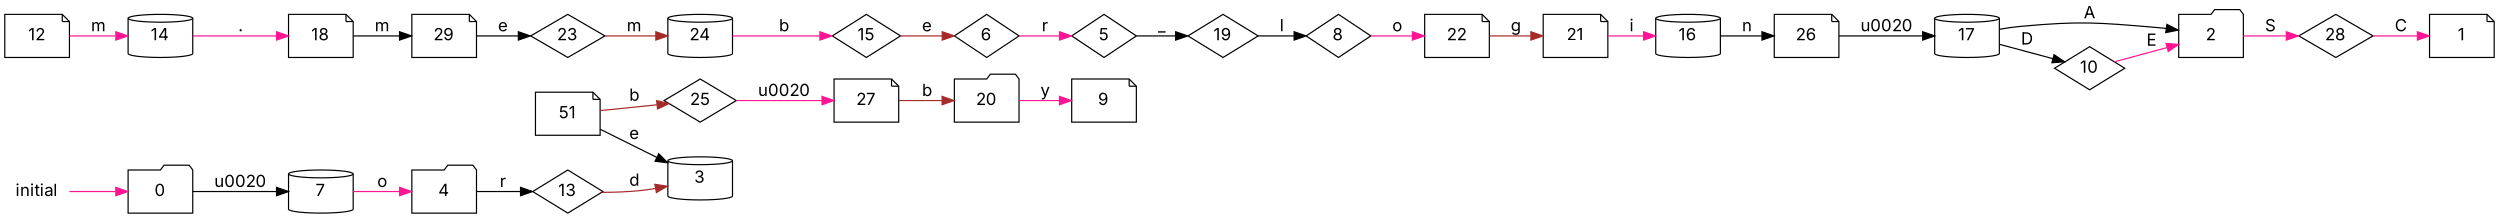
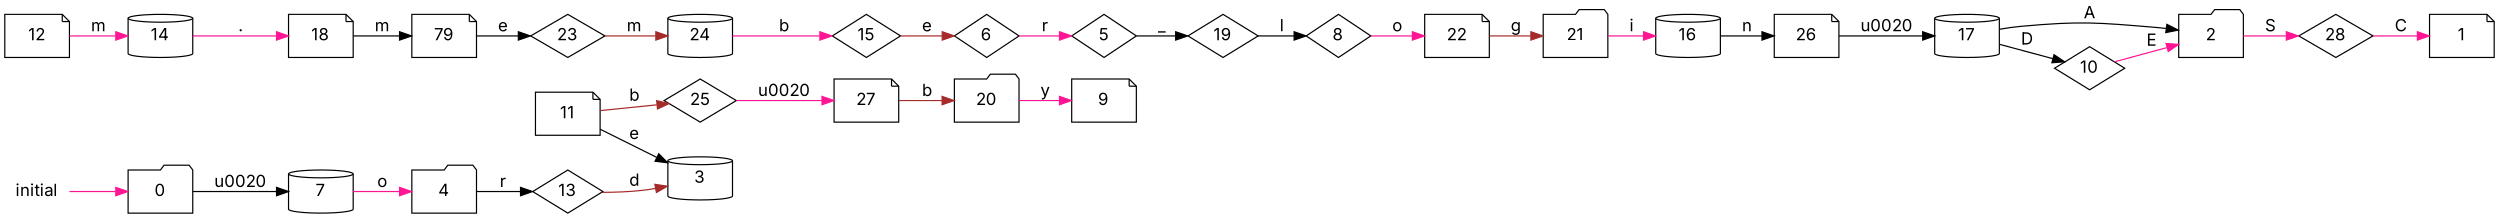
node "29": label "29" -> "79"
node "21": shape note -> folder
node "51": label "51" -> "11"
